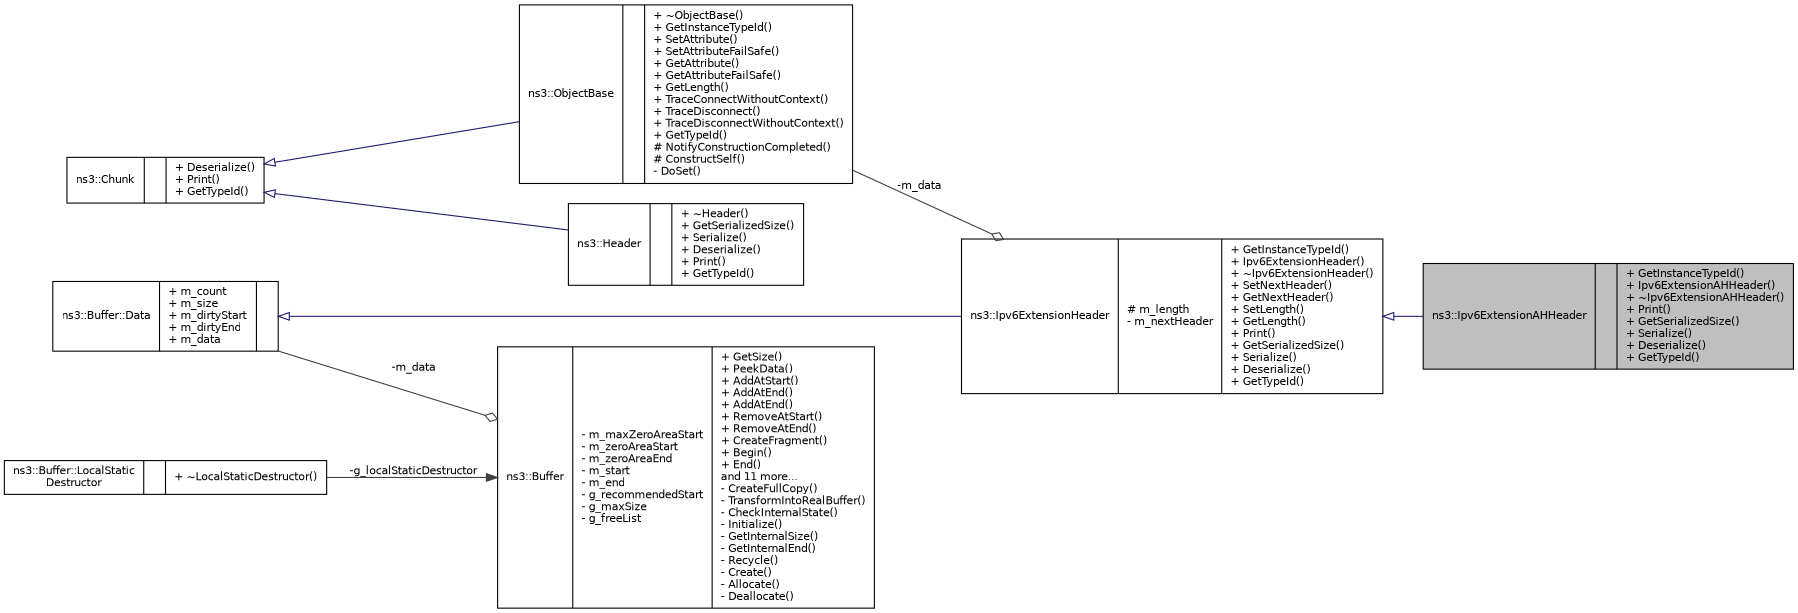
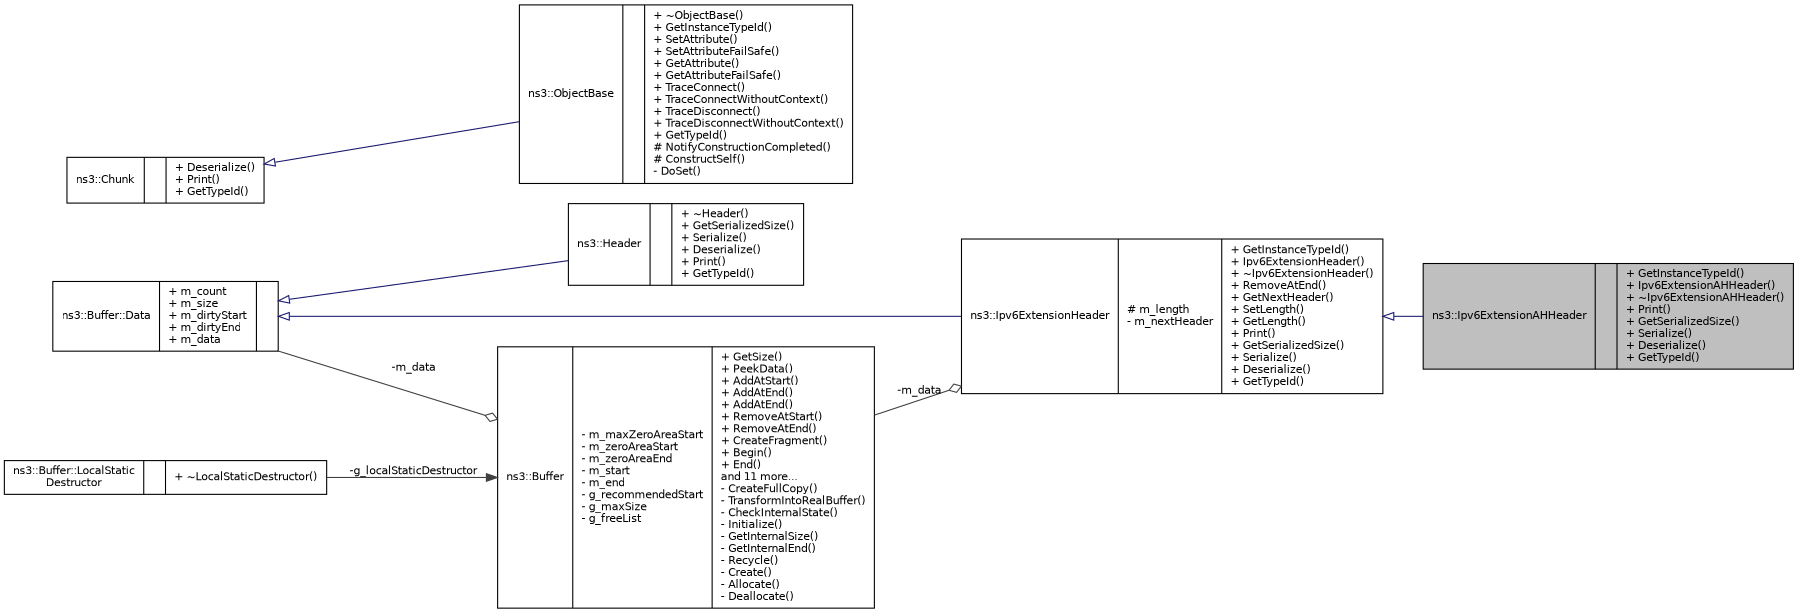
node "ns3::ObjectBase": text "+ GetLength()" -> "+ TraceConnect()"
edge "ns3::ObjectBase" -> "ns3::Ipv6ExtensionHeader": now "ns3::Buffer" -> "ns3::Ipv6ExtensionHeader"
edge "ns3::Header" -> "ns3::Chunk": now "ns3::Header" -> "ns3::Buffer::Data"
node "ns3::Ipv6ExtensionHeader": text "+ SetNextHeader()" -> "+ RemoveAtEnd()"
